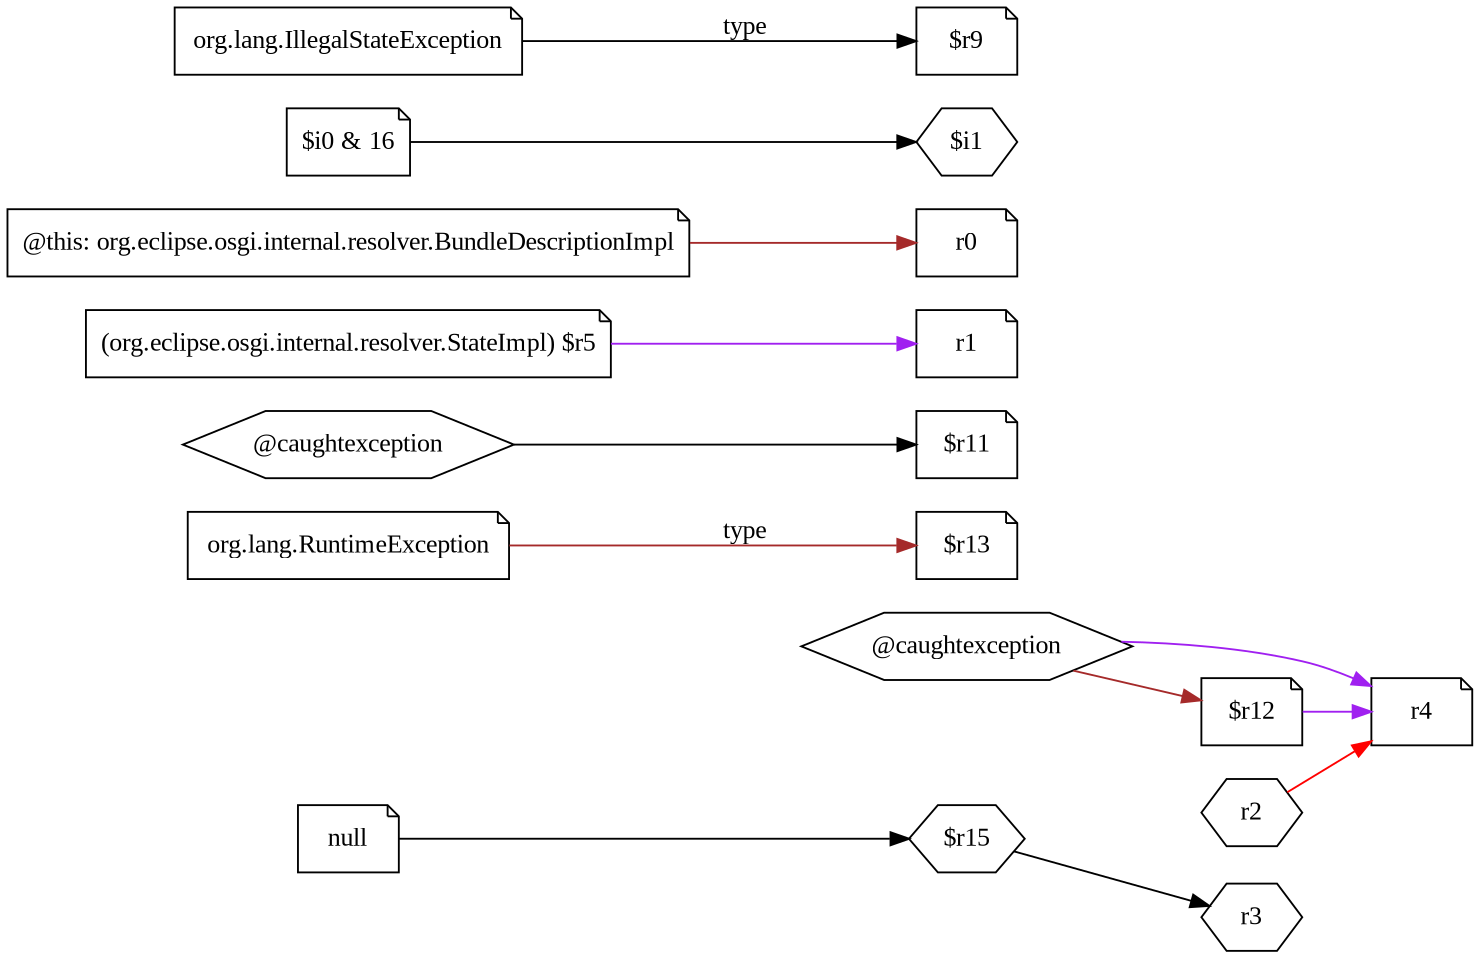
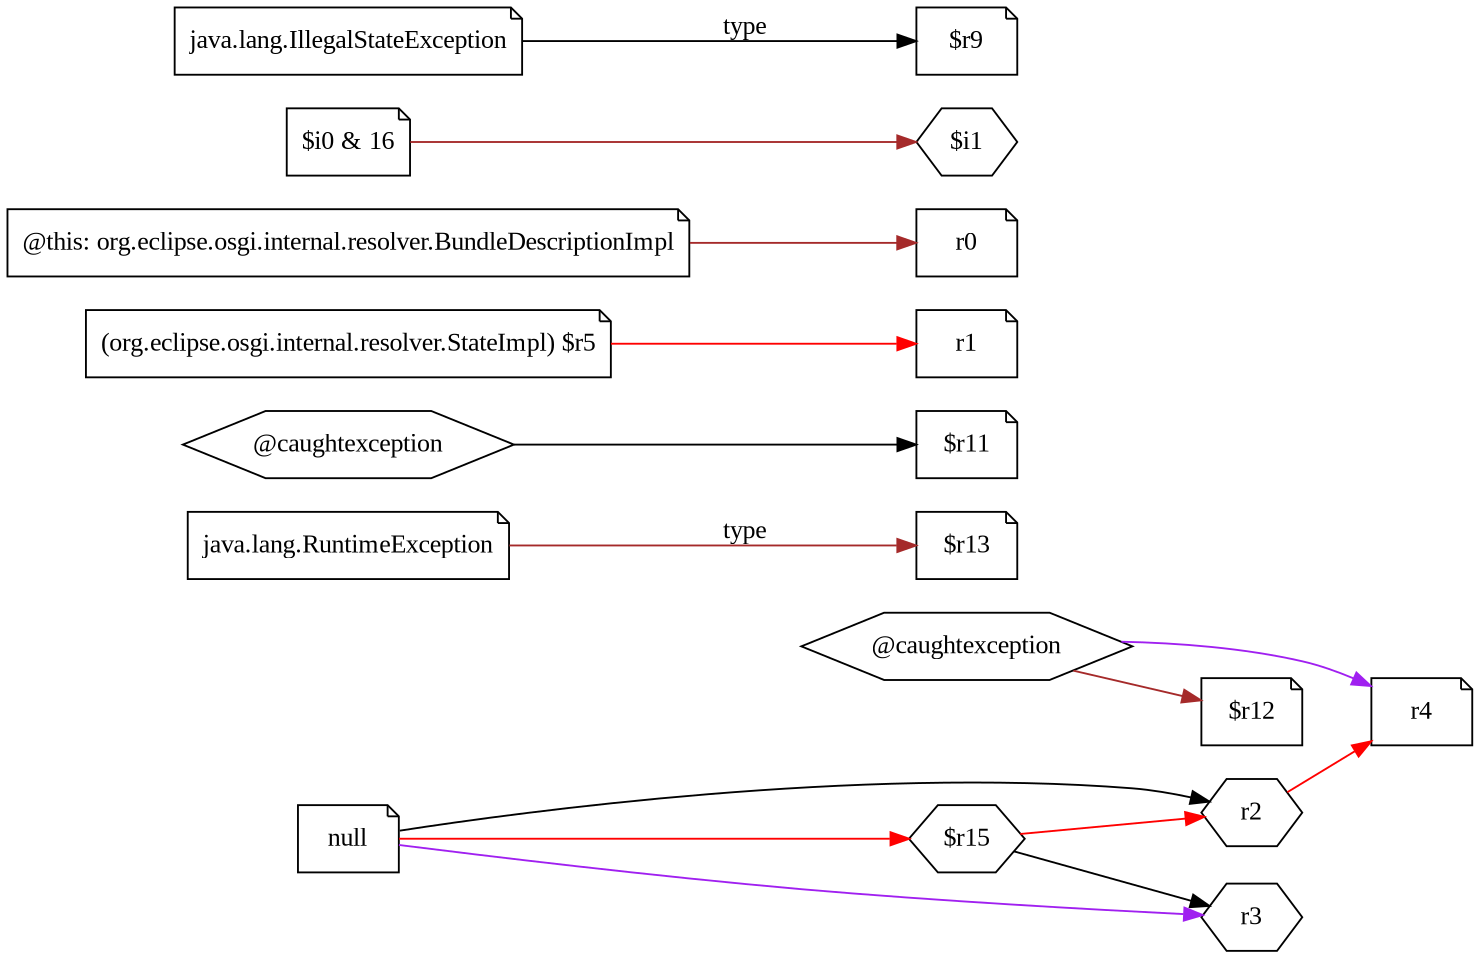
node "org.lang.IllegalStateException": label "org.lang.IllegalStateException" -> "java.lang.IllegalStateException"
edge "$i0 & 16" -> "$i1": color black -> brown
edge "(org.eclipse.osgi.internal.resolver.StateImpl) $r5" -> "r1": color purple -> red
node "org.lang.RuntimeException": label "org.lang.RuntimeException" -> "java.lang.RuntimeException"
edge "$r12" -> "r4": removed
edge "null" -> "r2": added
edge "$r15" -> "r2": added
edge "null" -> "$r15": color black -> red
edge "null" -> "r3": added
